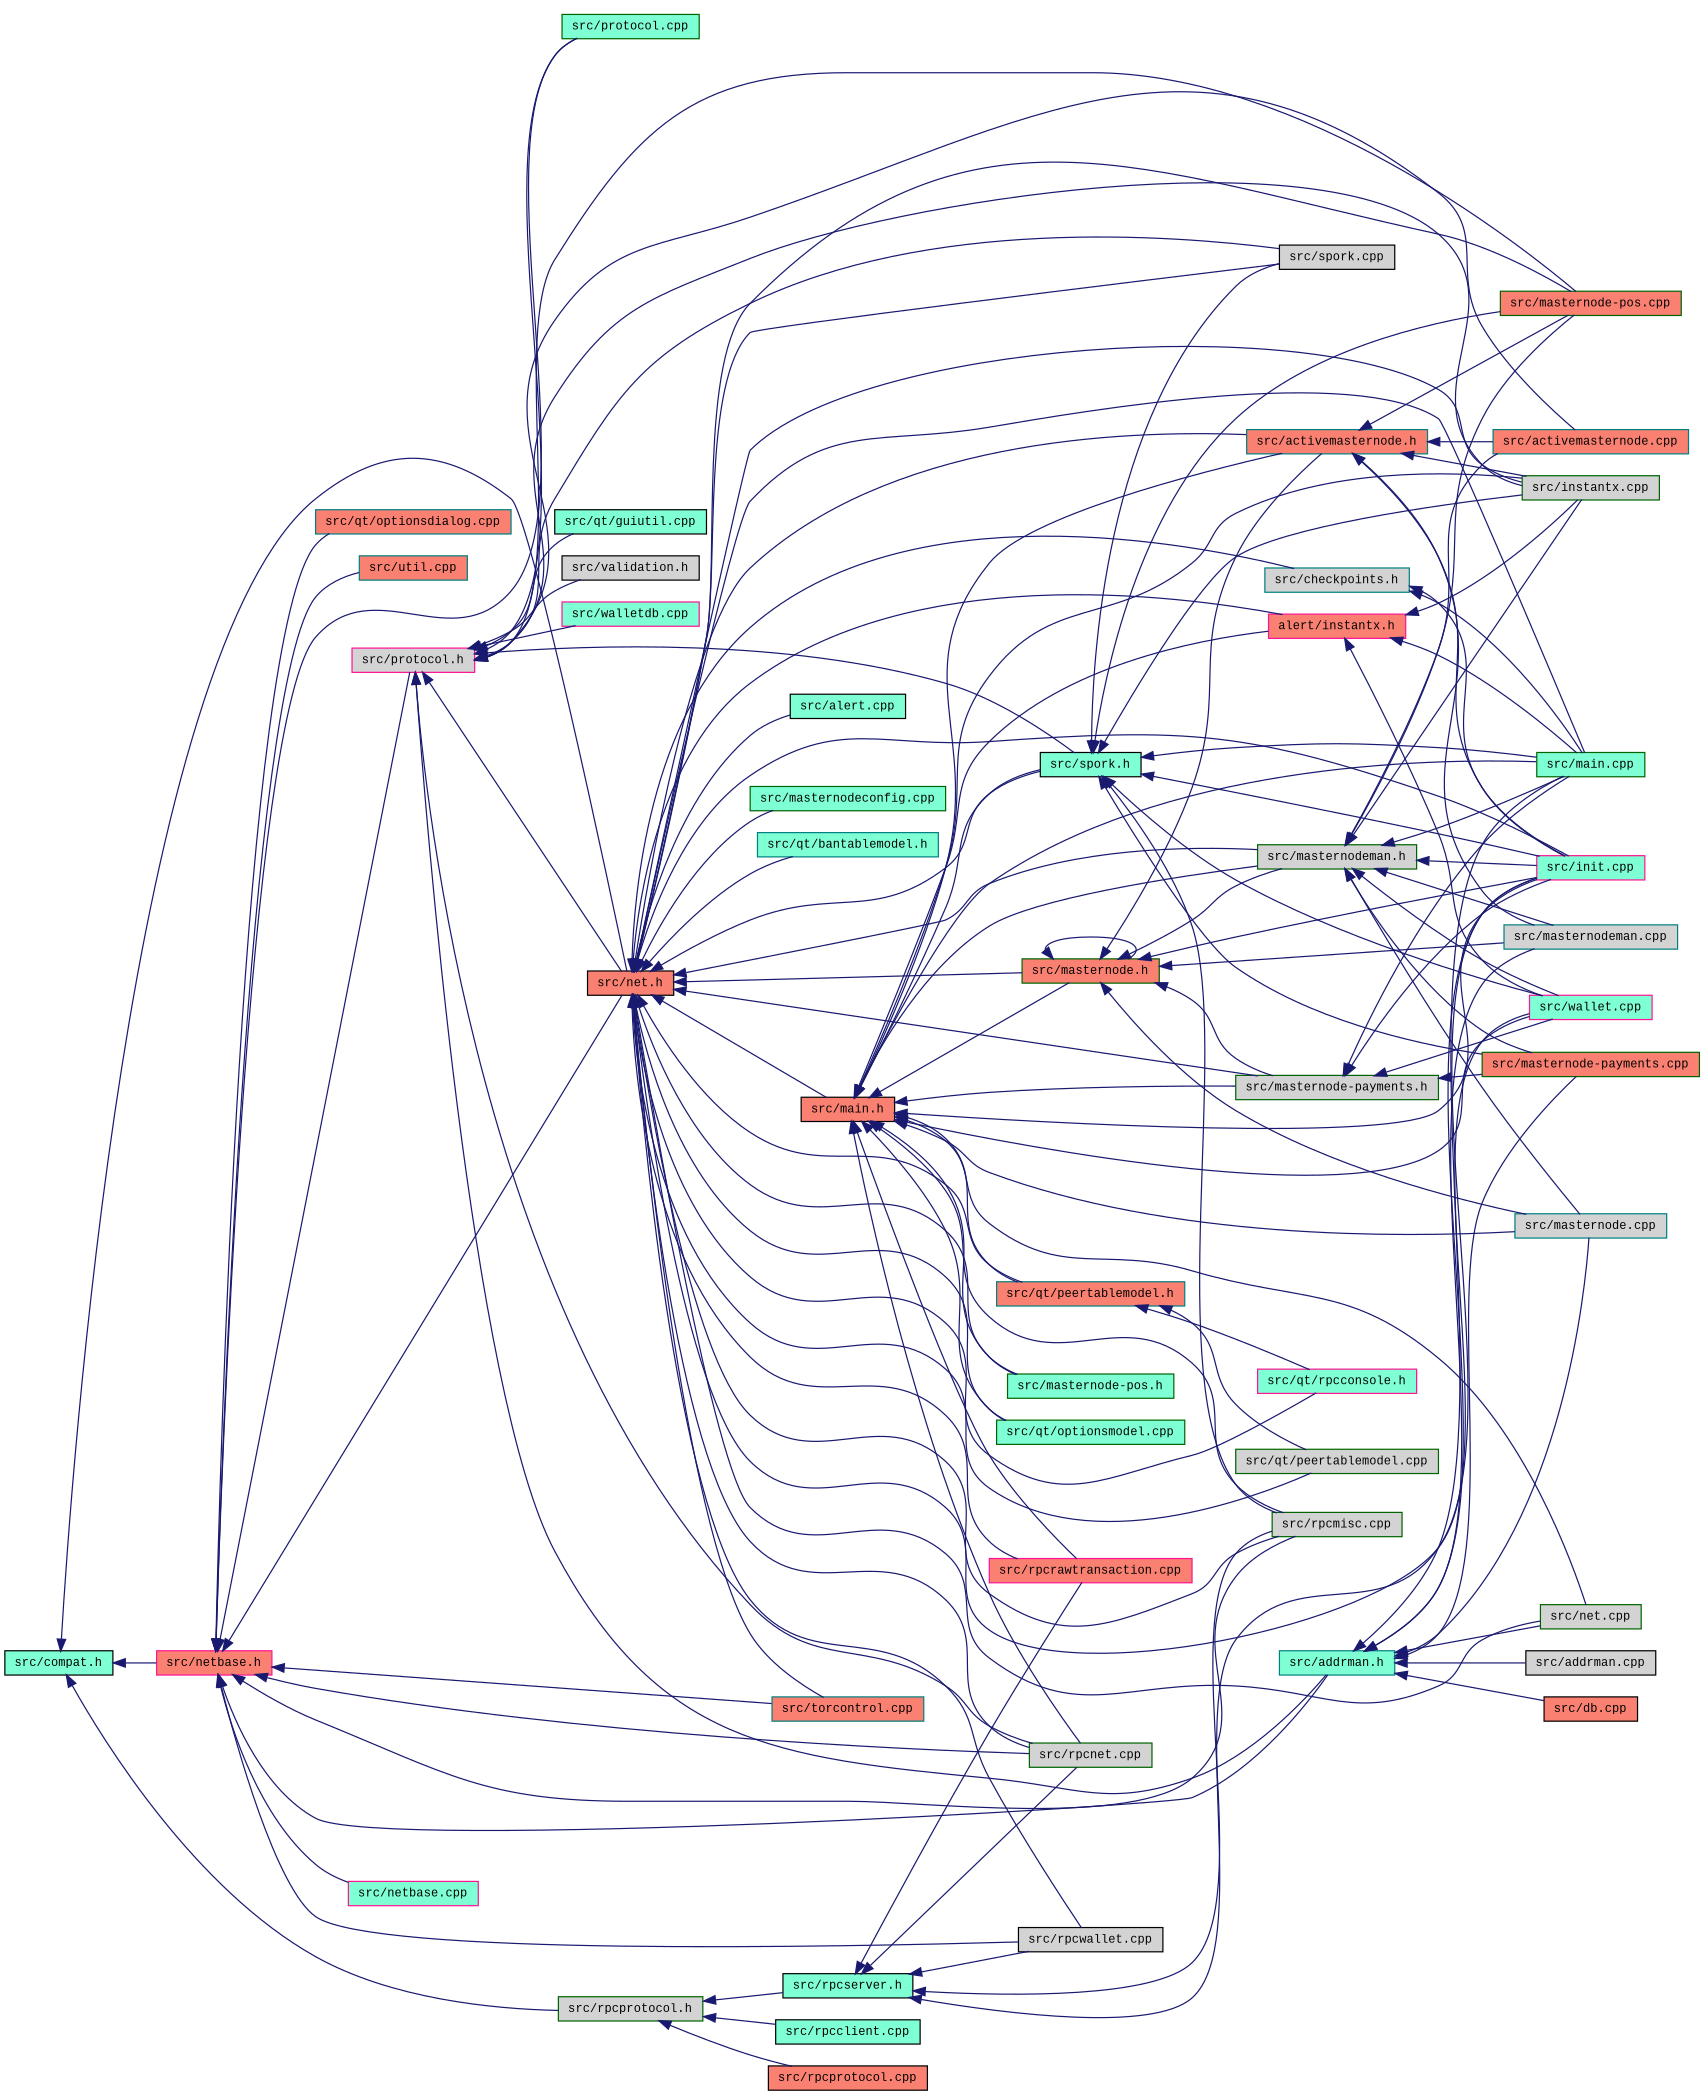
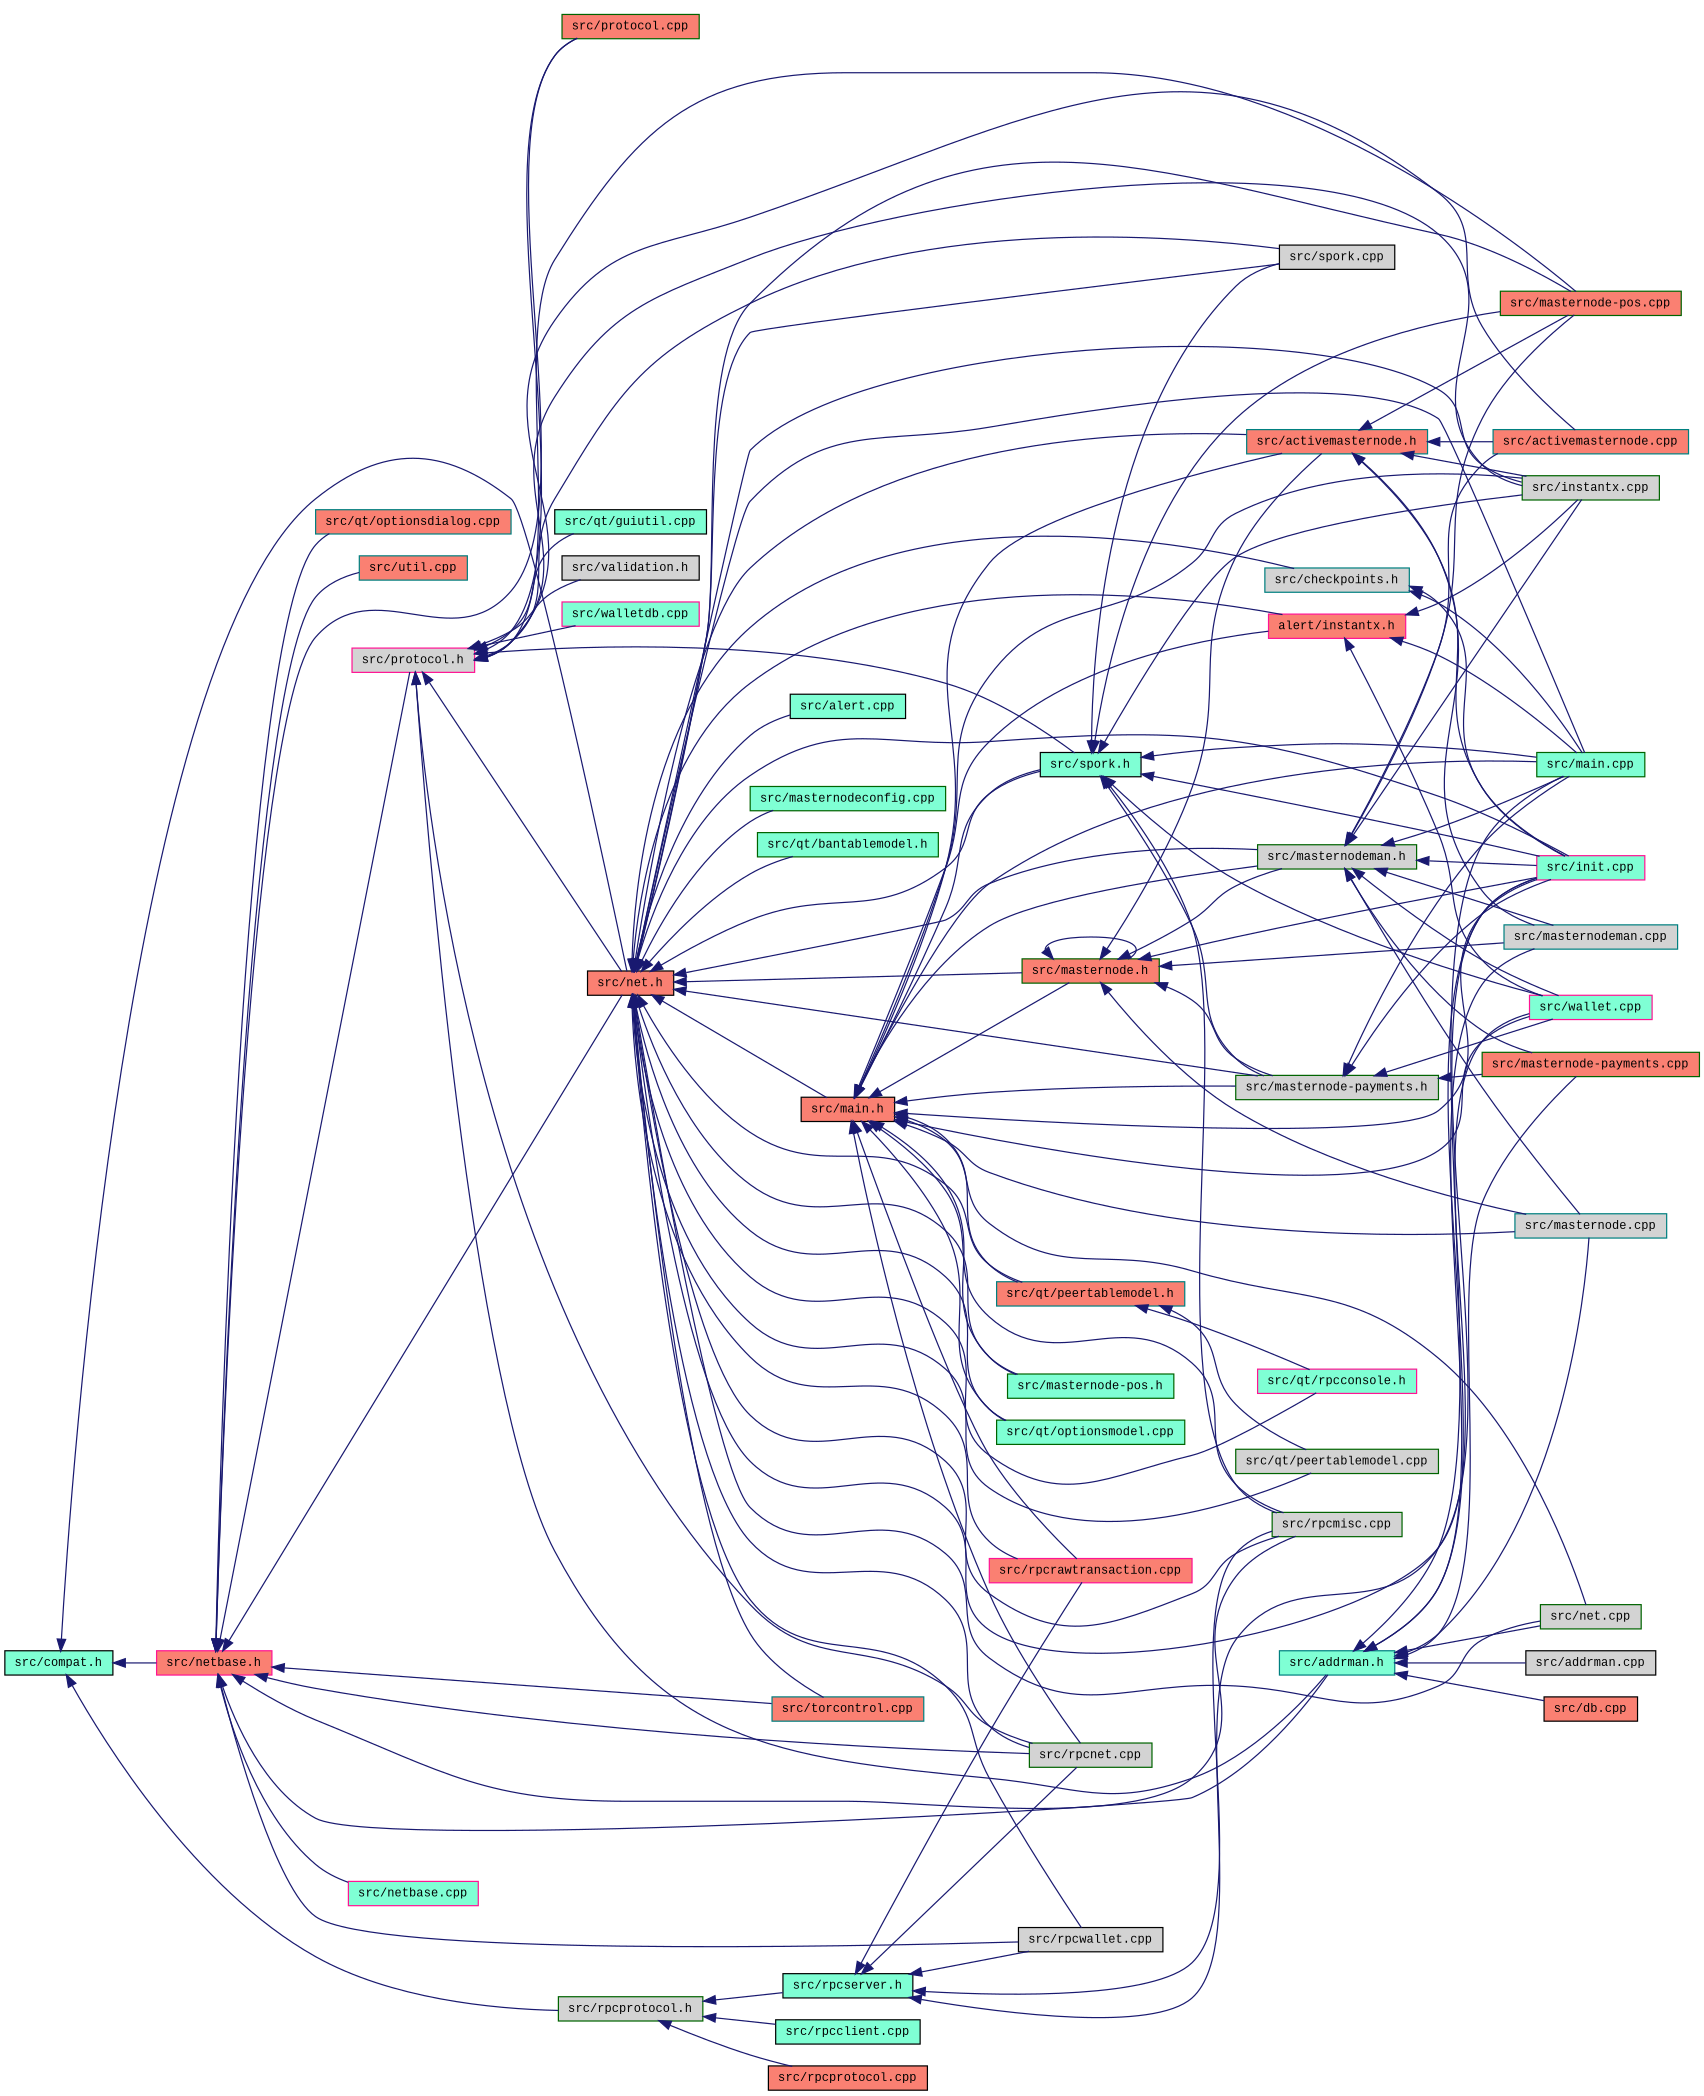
node "src/protocol.cpp": fillcolor aquamarine -> salmon
node "src/qt/bantablemodel.h": color teal -> darkgreen
edge "src/masternode-payments.cpp" -> "src/spork.h": now "src/masternode-payments.h" -> "src/spork.h"
